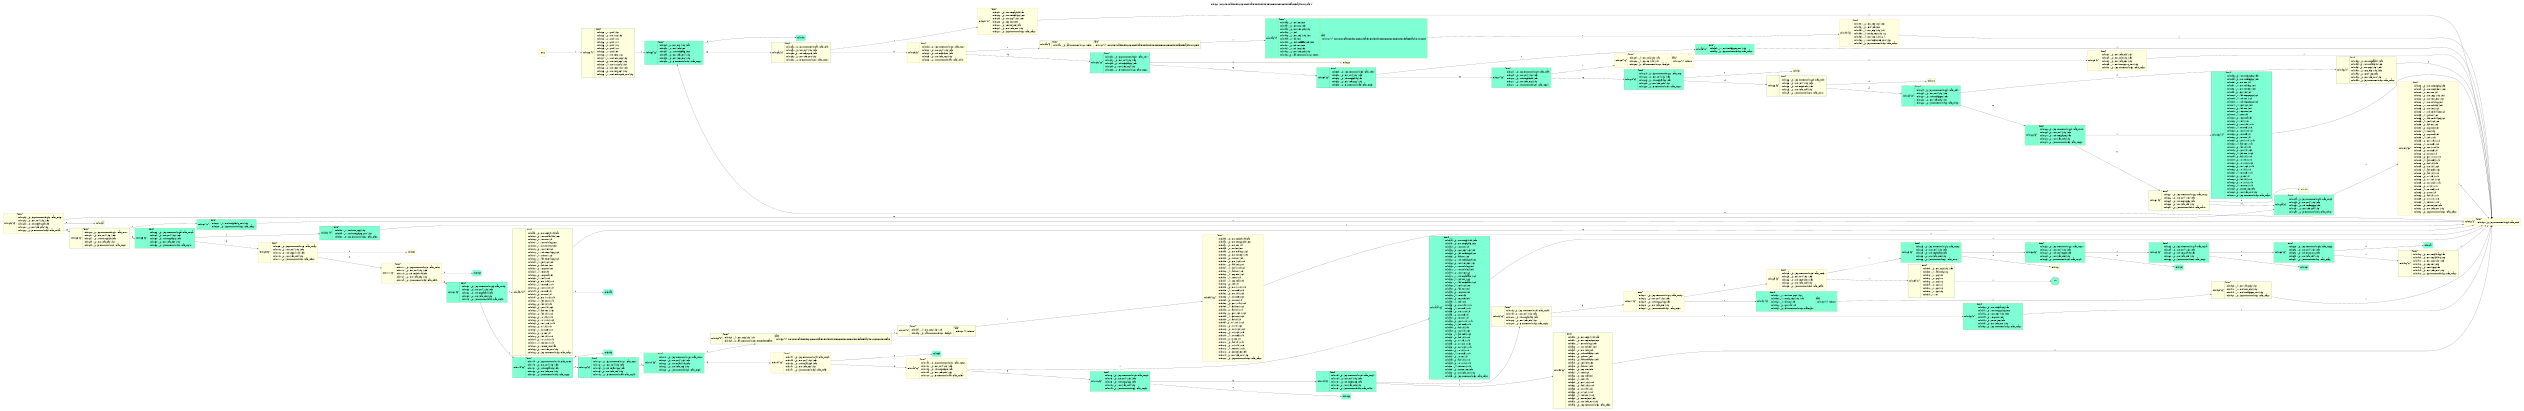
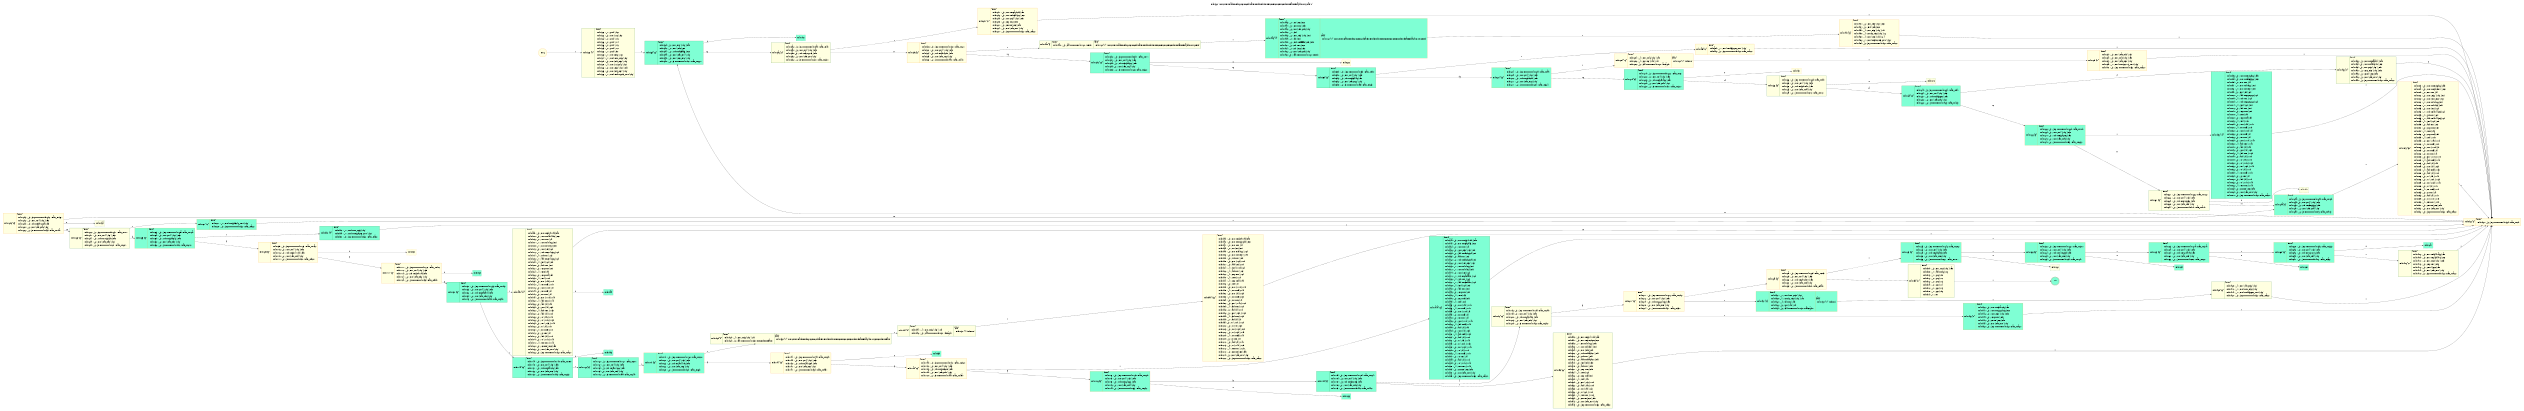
node "0x401aef [12]": fillcolor aquamarine -> lightyellow
